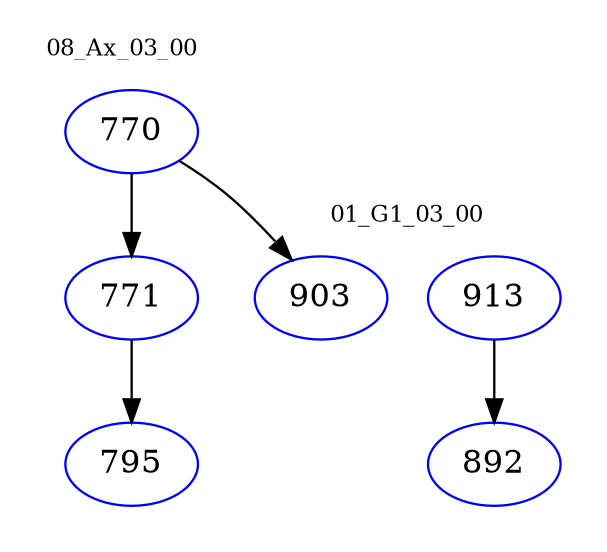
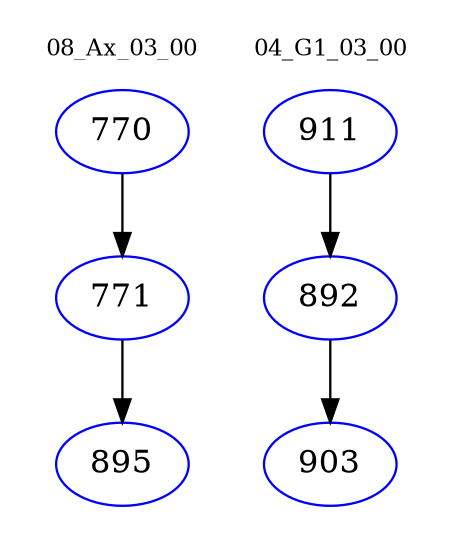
cluster "01_G1_03_00": label "01_G1_03_00" -> "04_G1_03_00"
edge "770" -> "903": now "892" -> "903"
node "913": label "913" -> "911"
node "795": label "795" -> "895"
